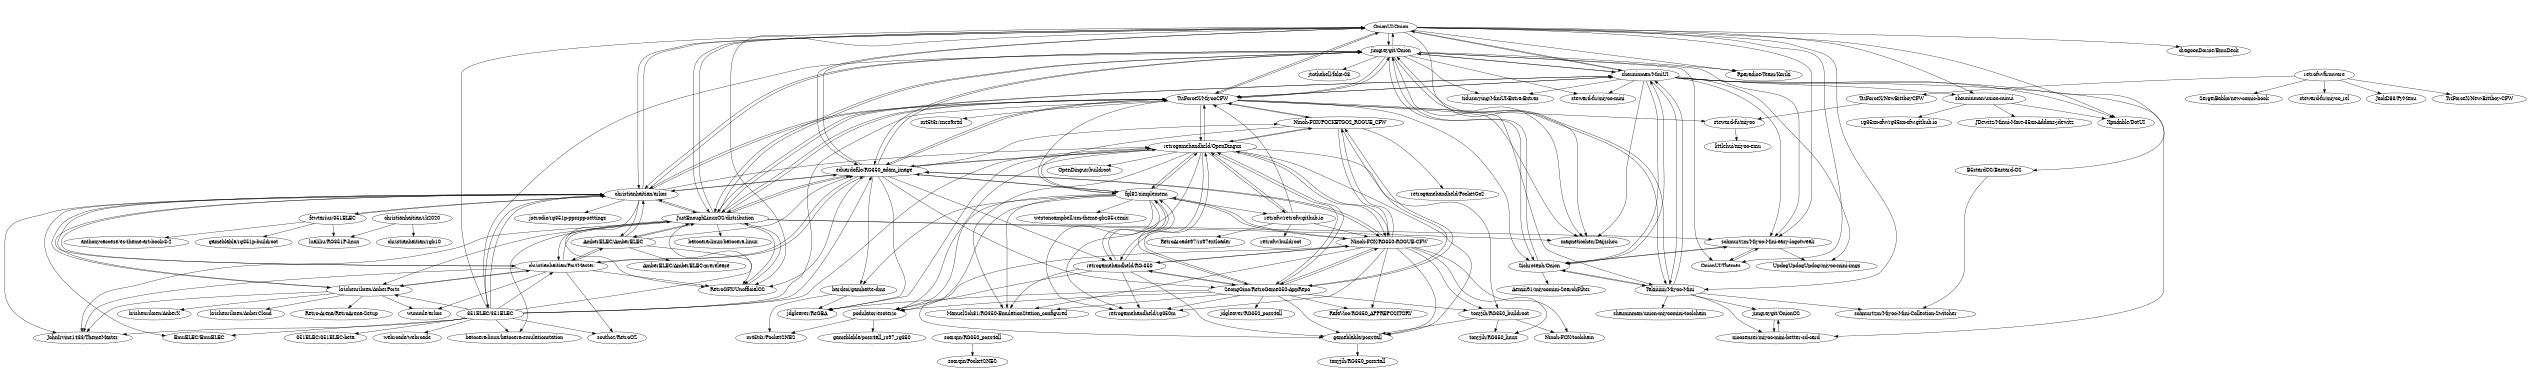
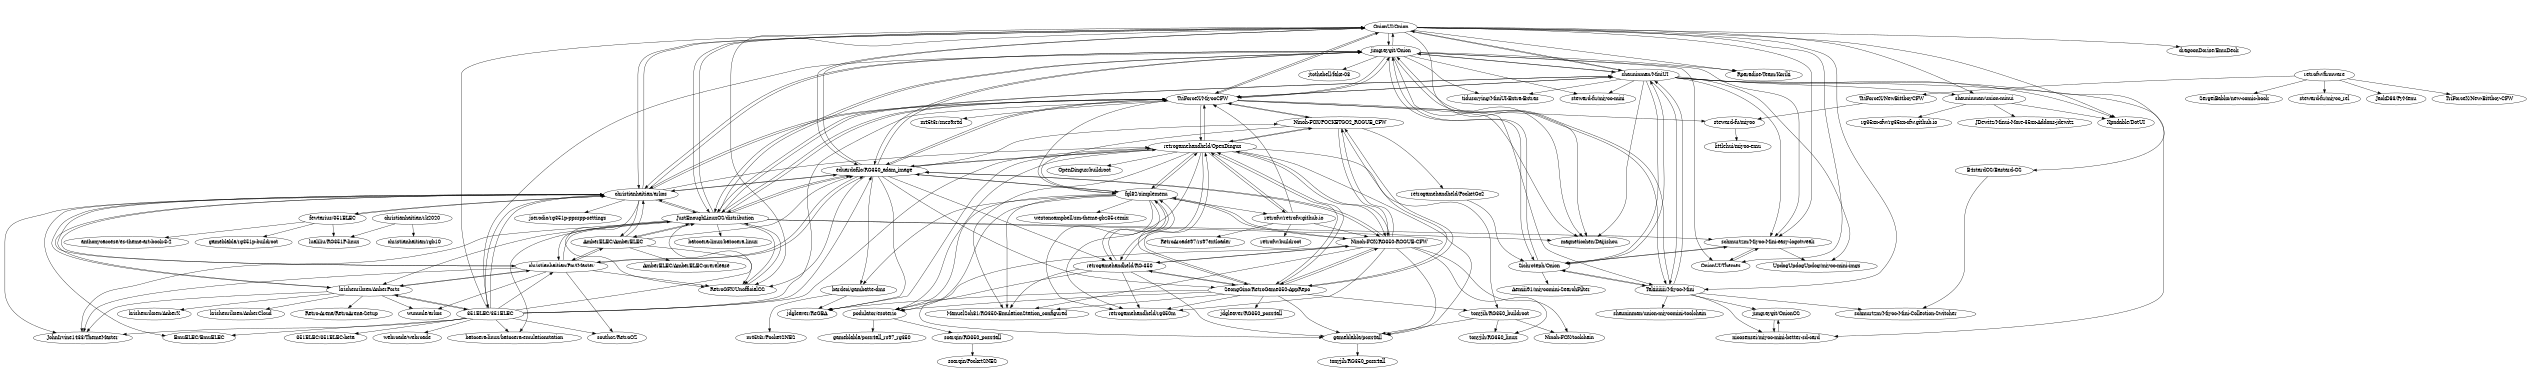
edge "TriForceX/MiyooCFW" -> "Sichroteph/Onion": now "retrogamehandheld/PocketGo2" -> "Sichroteph/Onion"
node "B5stardOS/Bastard-OS": label "B5stardOS/Bastard-OS" -> "B4stardOS/Bastard-OS"
edge "Ninoh-FOX/RG350-ROGUE-CFW" -> "tonyjih/RG350_buildroot": removed
edge "krishenriksen/AnberPorts" -> "351ELEC/351ELEC": added
node "RafaVico/RG350_APPREPOSITORY": removed
edge "podulator/esoteric" -> "m45t3r/PocketSNES": now "podulator/esoteric" -> "soarqin/RG350_pcsx4all"
